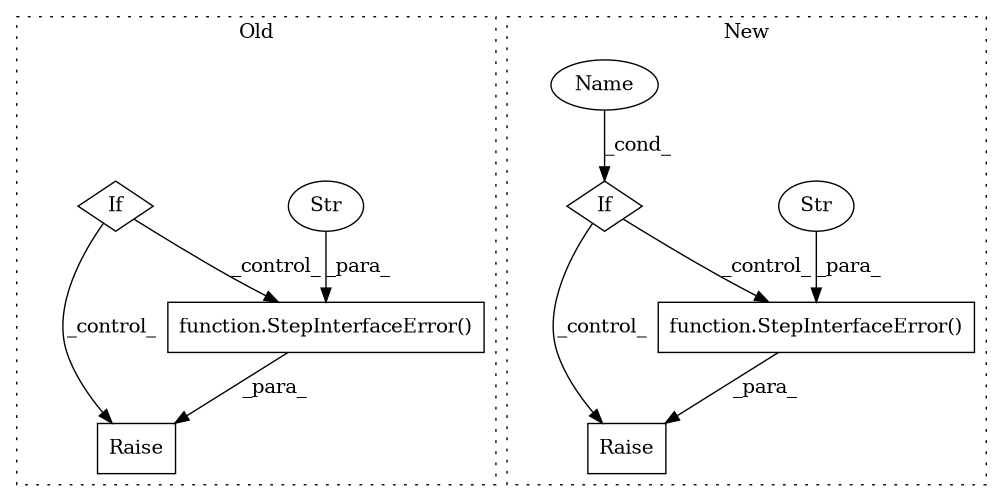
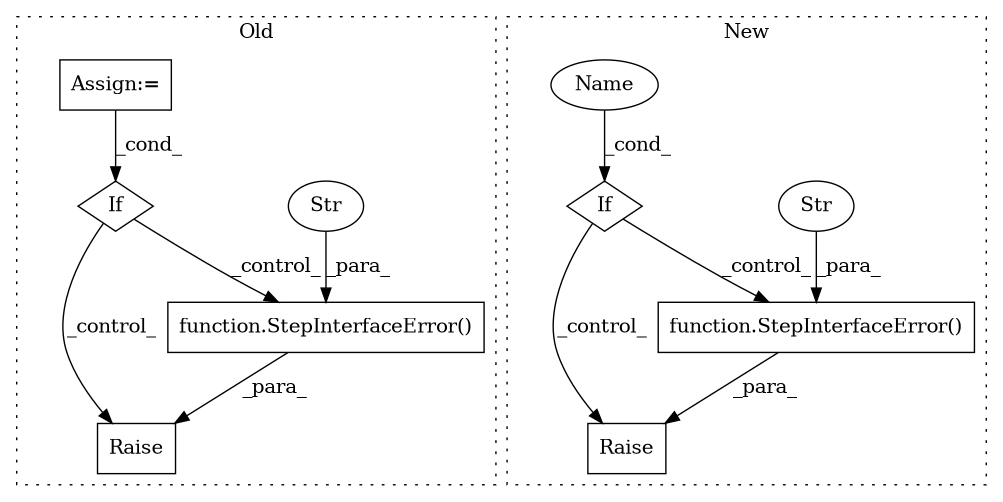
node "Assign:=": added
